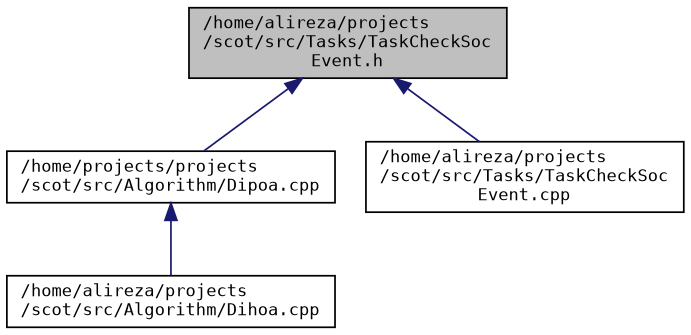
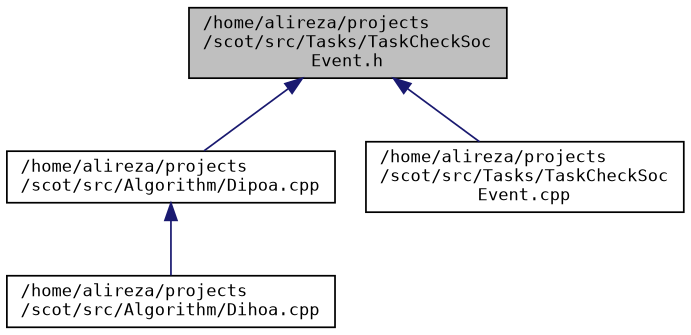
node "/home/projects/projects /scot/src/Algorithm/Dipoa.cpp": label "/home/projects/projects /scot/src/Algorithm/Dipoa.cpp" -> "/home/alireza/projects /scot/src/Algorithm/Dipoa.cpp"
